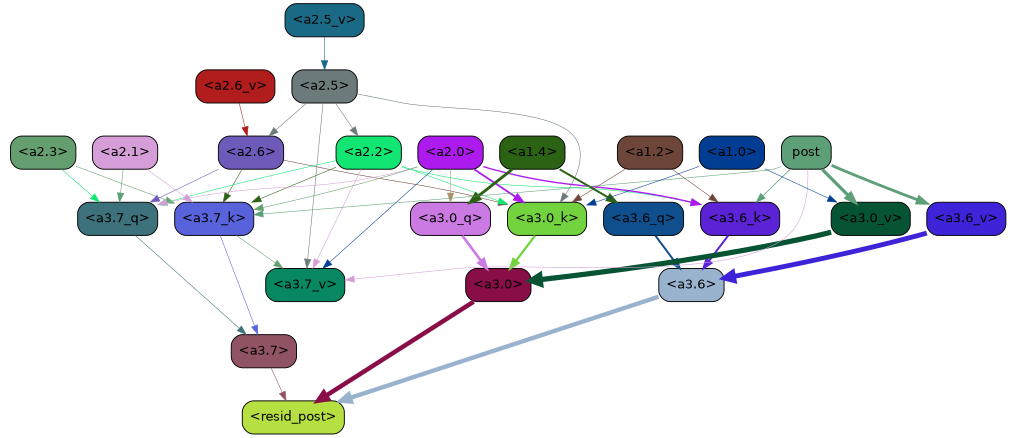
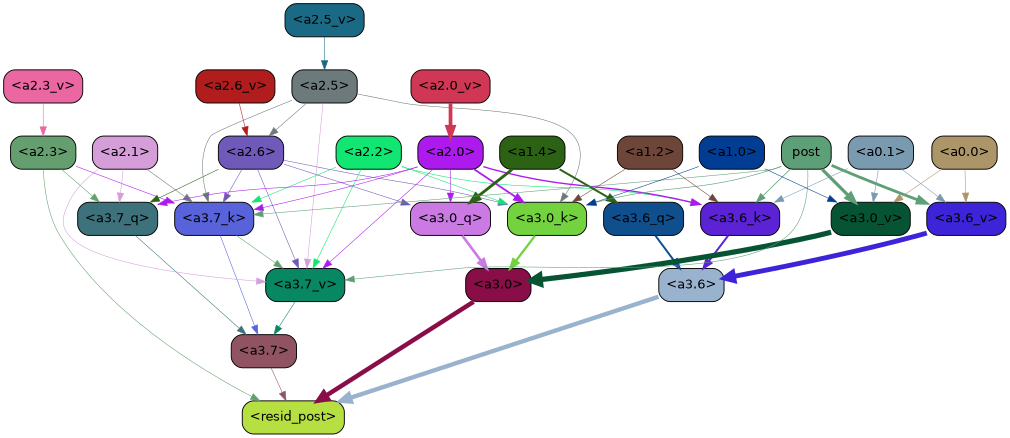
node "<a2.3_v>": added
node "<a2.0_v>": added
edge "<a2.5>" -> "<a2.2>": now "<a2.5>" -> "<a3.7_k>"
node "<a0.1>": added
node "<a0.0>": added
edge "<a2.5>" -> "<a3.7_v>": color #6c7a7b -> #d69ed8
edge "<a2.1>" -> "<a3.7_q>": color #5d9f77 -> #d69ed8
edge "<a2.6>" -> "<a3.7_k>": color #2c6214 -> #6f5aba
edge "<a2.6>" -> "<a3.0_q>": added
edge "<a2.2>" -> "<a3.7_q>": removed
edge "<a2.2>" -> "<a3.7_k>": color #2c6214 -> #10e671
edge "<a2.3>" -> "<a3.7_k>": color #659f6f -> #ad1aee
edge "<a2.6>" -> "<a3.0_k>": color #6d4639 -> #6f5aba
edge "<a2.0>" -> "<a3.0_q>": color #ac9669 -> #ad1aee
edge "<a2.3>" -> "<a3.7_q>": color #10e671 -> #659f6f
edge "<a2.1>" -> "<a3.7_k>": color #d69ed8 -> #6c7a7b
edge "<a2.6>" -> "<a3.7_q>": color #6f5aba -> #2c6214
edge "<a2.0>" -> "<a3.7_q>": color #d69ed8 -> #ad1aee
edge "post" -> "<a3.0_k>": added
edge "<a2.0>" -> "<a3.7_k>": color #659f6f -> #ad1aee
edge "<a2.2>" -> "<a3.7_v>": color #d69ed8 -> #10e671
edge "<a2.0>" -> "<a3.7_v>": color #003d93 -> #ad1aee
edge "<a2.6>" -> "<a3.7_v>": added
edge "<a2.1>" -> "<a3.7_v>": added
edge "post" -> "<a3.7_v>": color #d69ed8 -> #5d9f77
edge "<a2.3>" -> "<resid_post>": added
edge "<a3.7_v>" -> "<a3.7>": added
